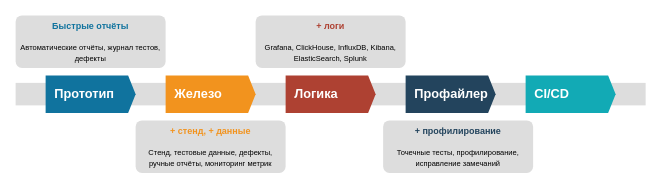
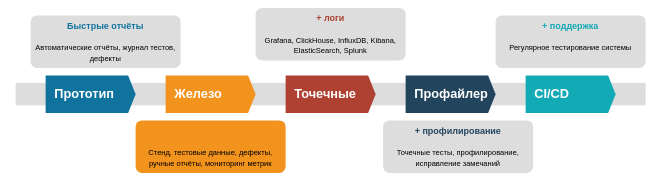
node "Быстрые отчёты Автоматические отчёты, журнал тестов, дефекты": moved (90, 42) -> (105, 42)
node "+ логи Grafana, ClickHouse, InfluxDB, Kibana, ElasticSearch, Splunk": moved (330, 42) -> (330, 34)
node "+ поддержка Регулярное тестирование системы": added
node "Логика": label "Логика" -> "Точечные"
node "+ стенд, + данные Стенд, тестовые данные, дефекты, ручные отчёты, мониторинг метрик": fillcolor #dddddd -> #f2931e
